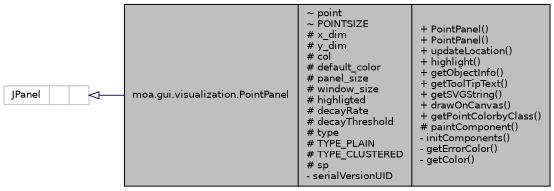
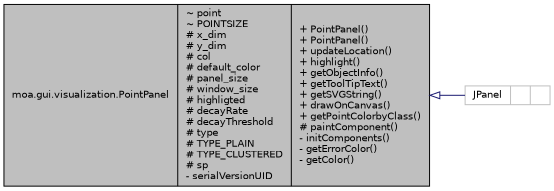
edge "moa.gui.visualization.PointPanel" -> "JPanel": reversed
